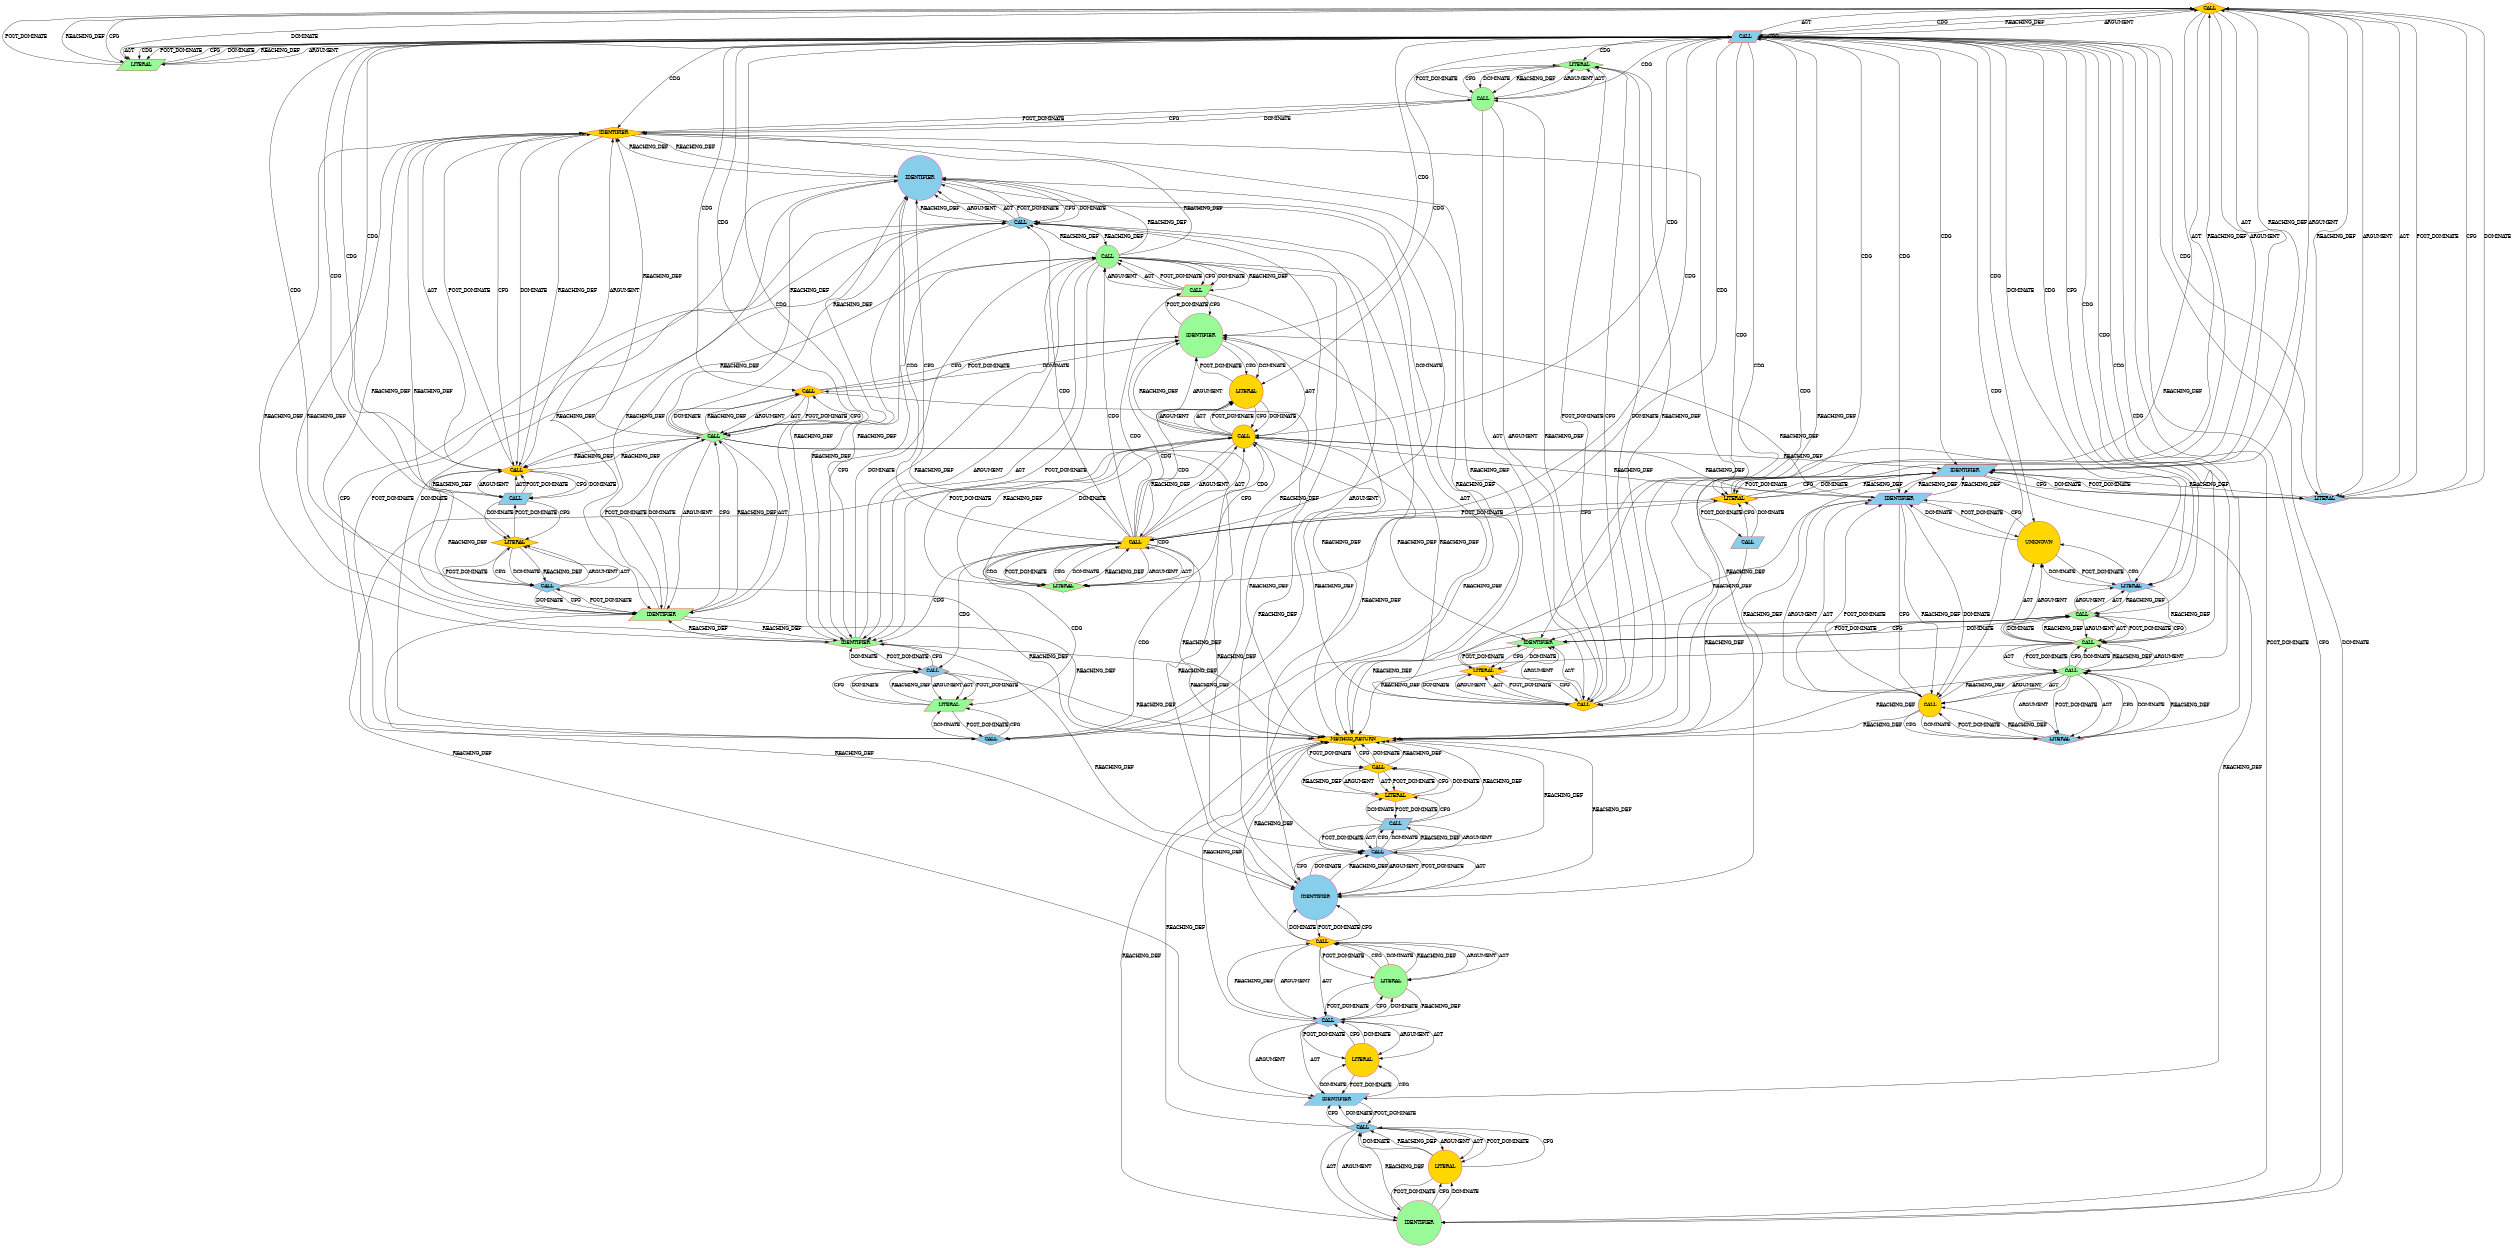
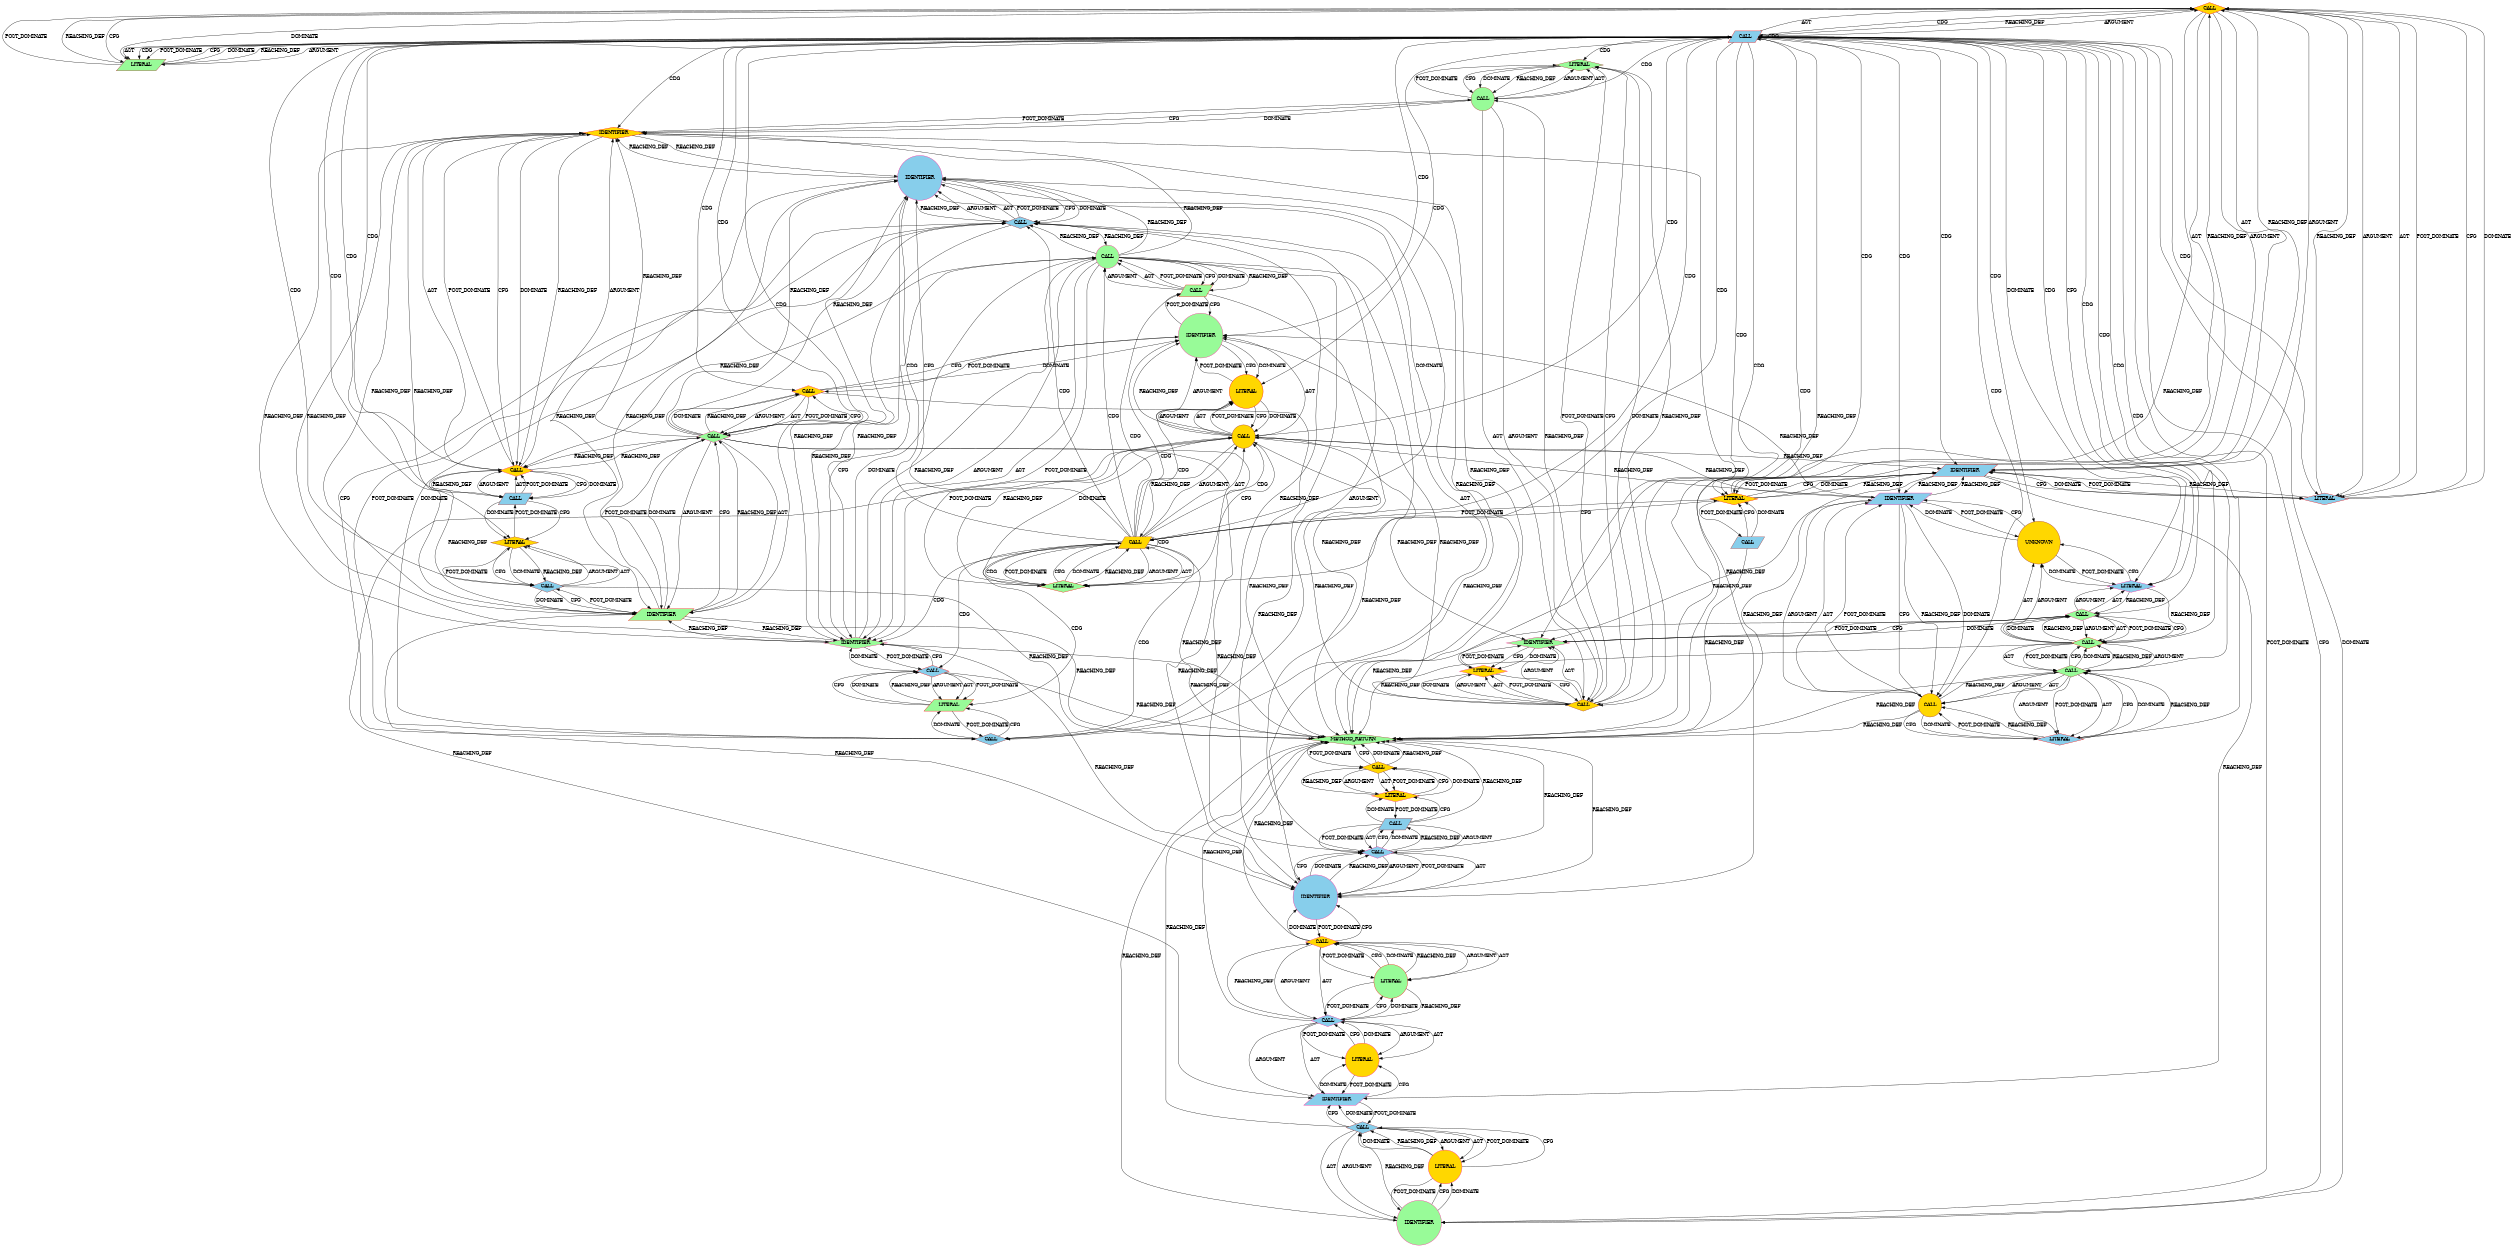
node "METHOD_RETURN": fillcolor gold -> palegreen
